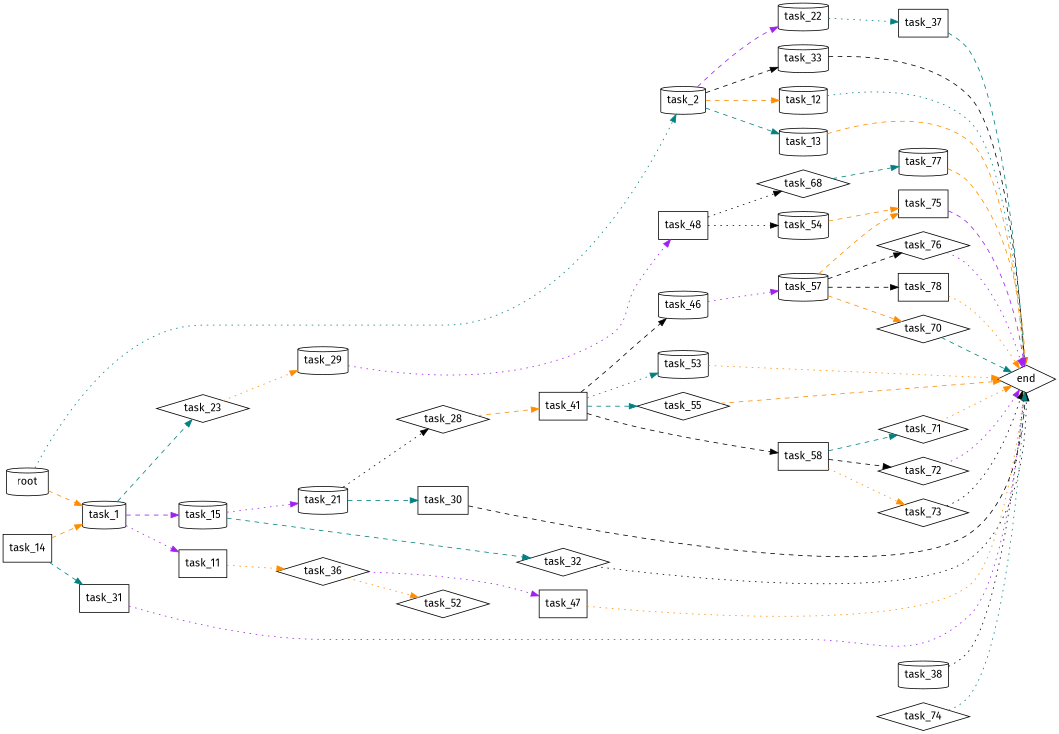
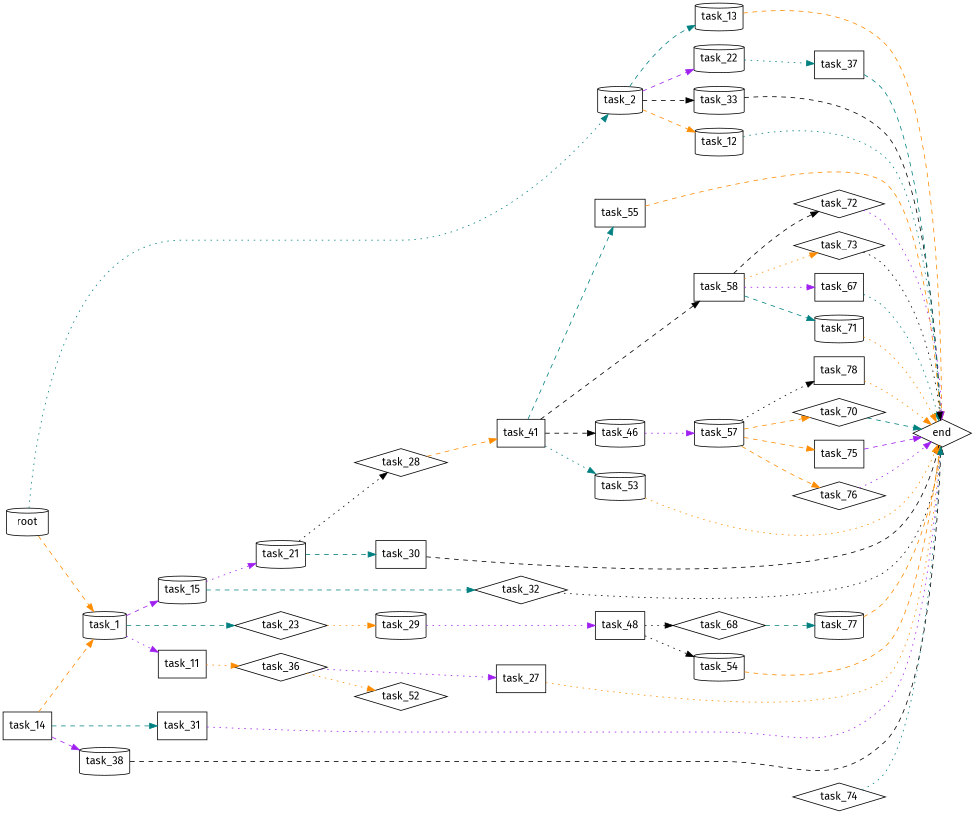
edge "task_54" -> "task_75": now "task_54" -> "end"
edge "task_57" -> "task_76": color black -> darkorange
node "task_67": added
edge "task_57" -> "task_78": style dashed -> dotted
node "task_55": shape diamond -> box
node "task_71": shape diamond -> cylinder
edge "task_38" -> "end": style dotted -> dashed
node "task_47": label "task_47" -> "task_27"
edge "task_14" -> "task_38": added
